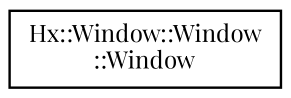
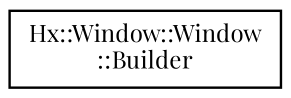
node "Hx::Window::Window ::Window": label "Hx::Window::Window ::Window" -> "Hx::Window::Window ::Builder"
